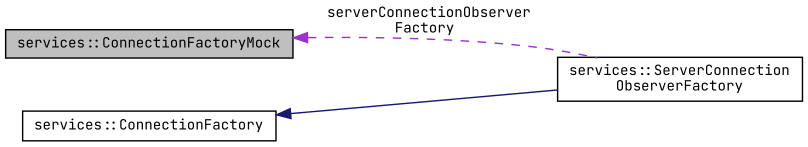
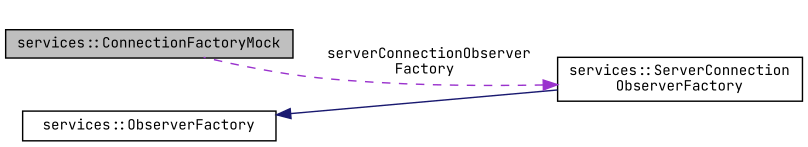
edge "services::ServerConnection ObserverFactory" -> "services::ConnectionFactoryMock": reversed
node "services::ConnectionFactory": label "services::ConnectionFactory" -> "services::ObserverFactory"
